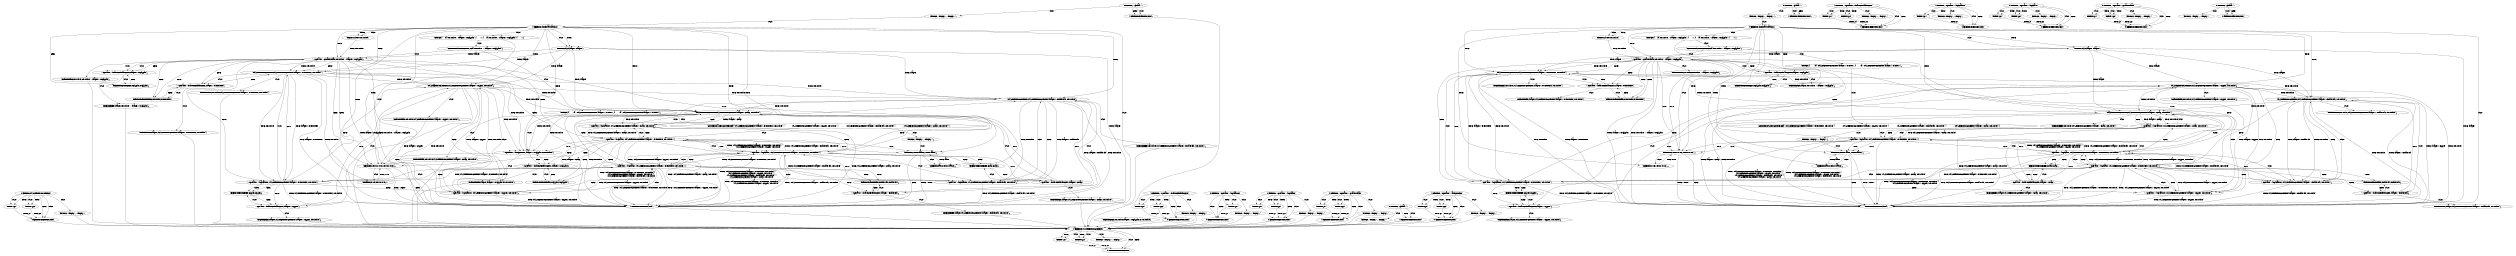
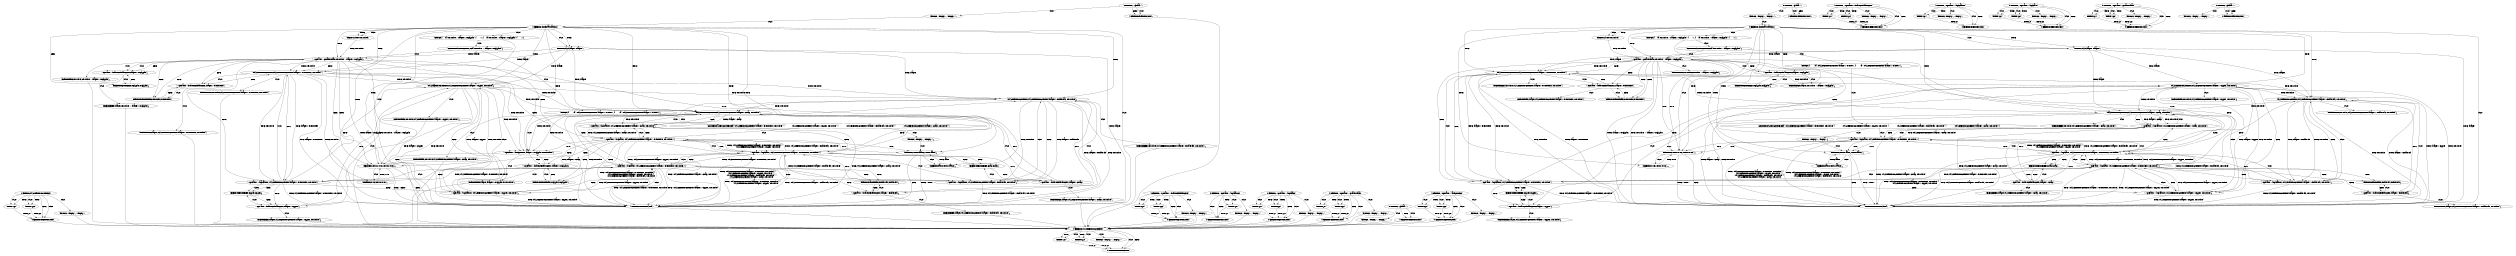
node "(IDENTIFIER,new_size,shaper->n_glyphs = new_size)": removed
